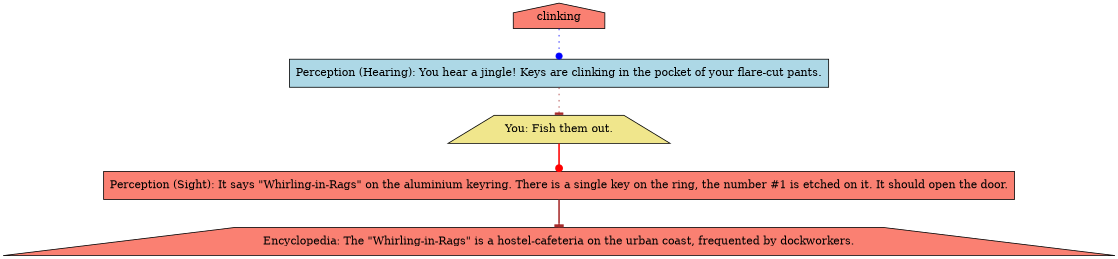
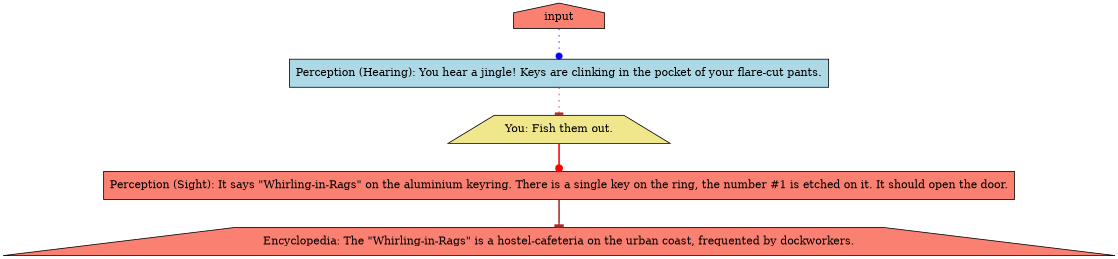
node "clinking": label "clinking" -> "input"
